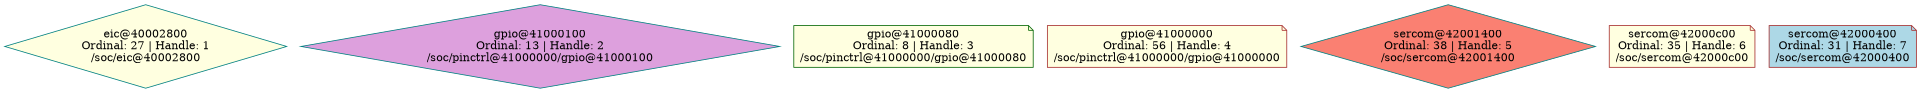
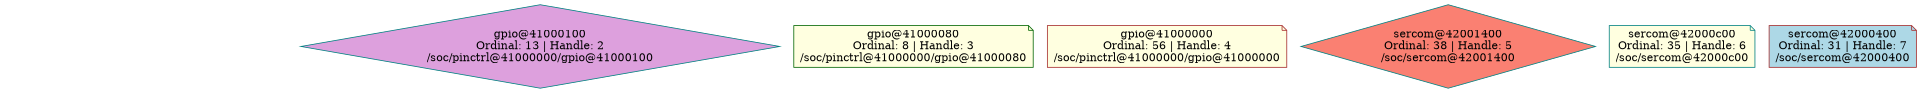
node "eic@40002800 Ordinal: 27 | Handle: 1 /soc/eic@40002800": removed
node "sercom@42000c00 Ordinal: 35 | Handle: 6 /soc/sercom@42000c00": color brown -> teal
